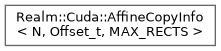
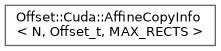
node "Realm::Cuda::AffineCopyInfo < N, Offset_t, MAX_RECTS >": label "Realm::Cuda::AffineCopyInfo < N, Offset_t, MAX_RECTS >" -> "Offset::Cuda::AffineCopyInfo < N, Offset_t, MAX_RECTS >"
